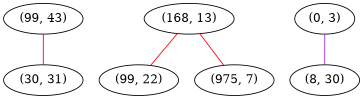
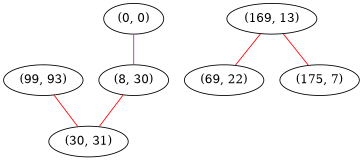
node "(99, 43)": label "(99, 43)" -> "(99, 93)"
node "(168, 13)": label "(168, 13)" -> "(169, 13)"
node "(0, 3)": label "(0, 3)" -> "(0, 0)"
node "(99, 22)": label "(99, 22)" -> "(69, 22)"
node "(975, 7)": label "(975, 7)" -> "(175, 7)"
edge "(8, 30)" -- "(30, 31)": added
